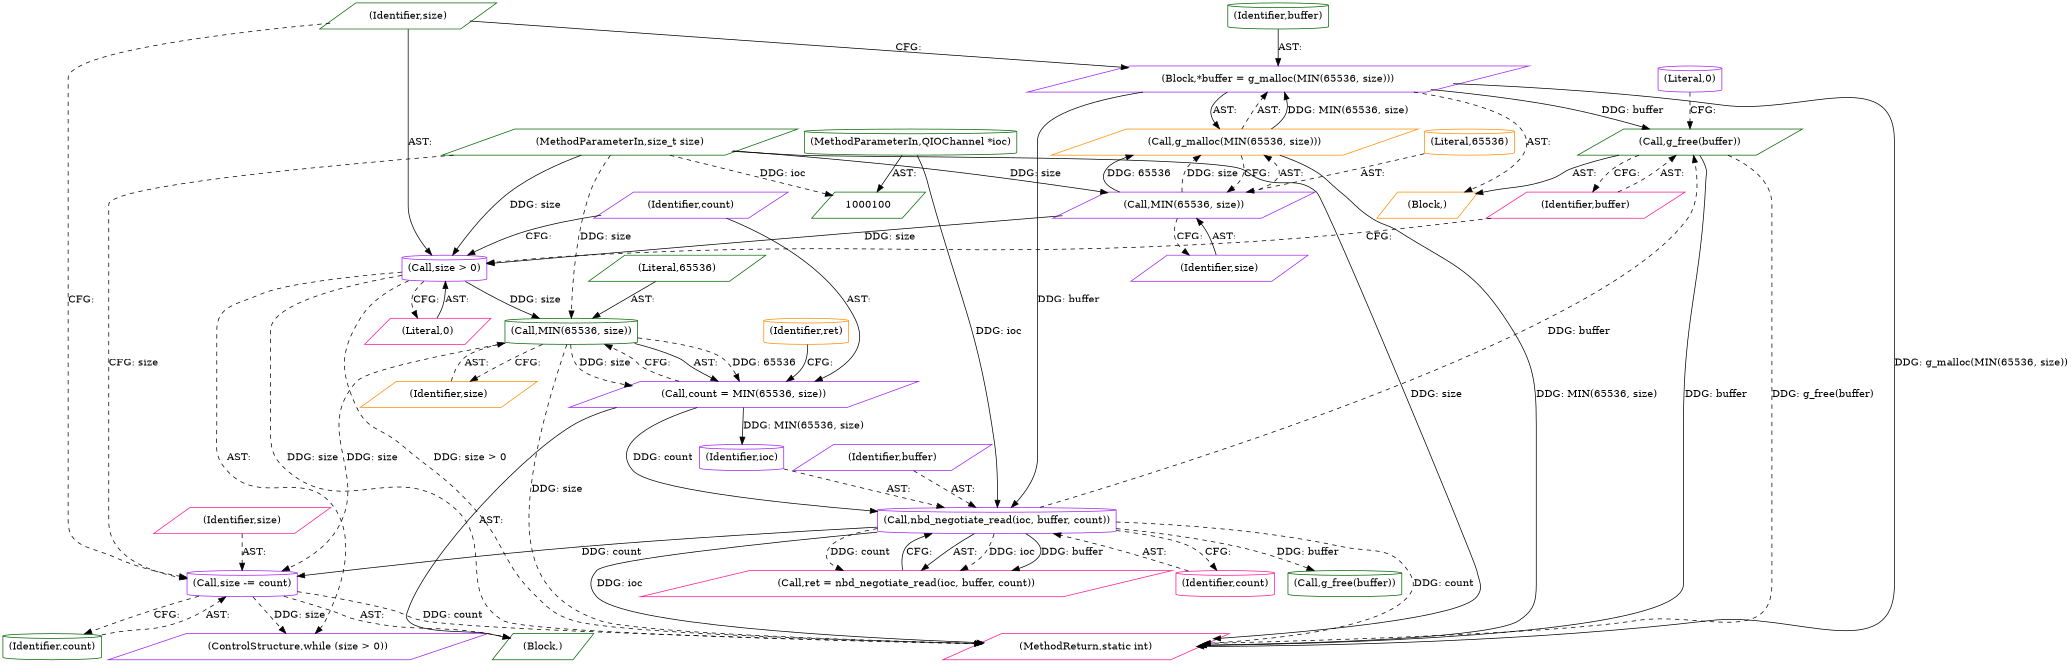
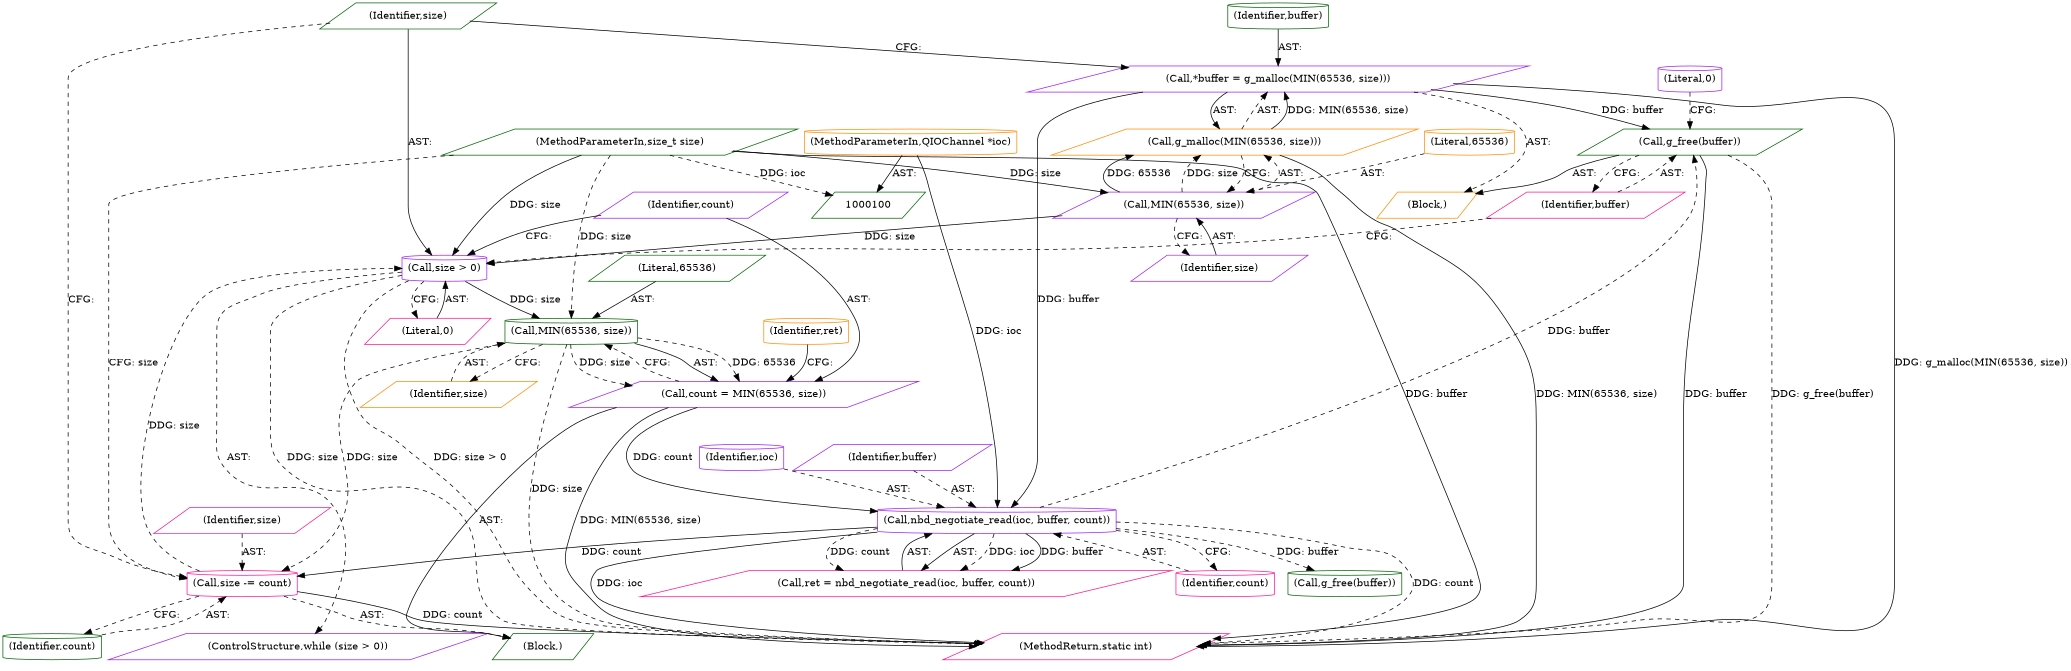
node "(Block,*buffer = g_malloc(MIN(65536, size)))": label "(Block,*buffer = g_malloc(MIN(65536, size)))" -> "(Call,*buffer = g_malloc(MIN(65536, size)))"
node "(MethodParameterIn,QIOChannel *ioc)": color darkgreen -> darkorange
edge "(MethodParameterIn,size_t size)" -> "(MethodReturn,static int)": label "DDG: size" -> "DDG: buffer"
edge "(Call,count = MIN(65536, size))" -> "(Identifier,ioc)": now "(Call,count = MIN(65536, size))" -> "(MethodReturn,static int)"
edge "(Call,ret = nbd_negotiate_read(ioc, buffer, count))" -> "(Call,nbd_negotiate_read(ioc, buffer, count))": label "CFG: " -> "AST: "
node "(Call,size -= count)": color purple -> deeppink
edge "(Call,size -= count)" -> "(ControlStructure,while (size > 0))": now "(Call,size -= count)" -> "(Call,size > 0)"
edge "(Call,size -= count)" -> "(MethodReturn,static int)": style dashed -> solid
